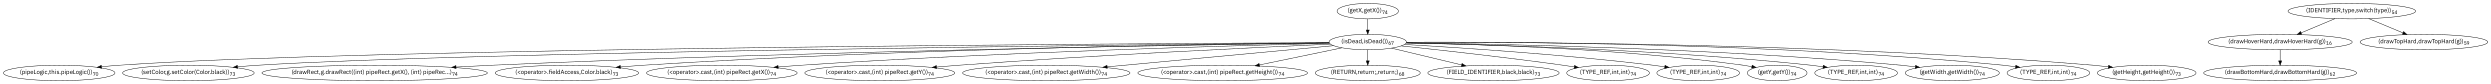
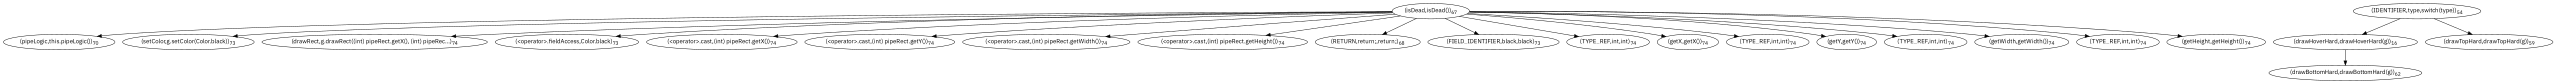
edge "(getX,getX())" -> "(isDead,isDead())": reversed
node "(getHeight,getHeight())": text "73" -> "74"
